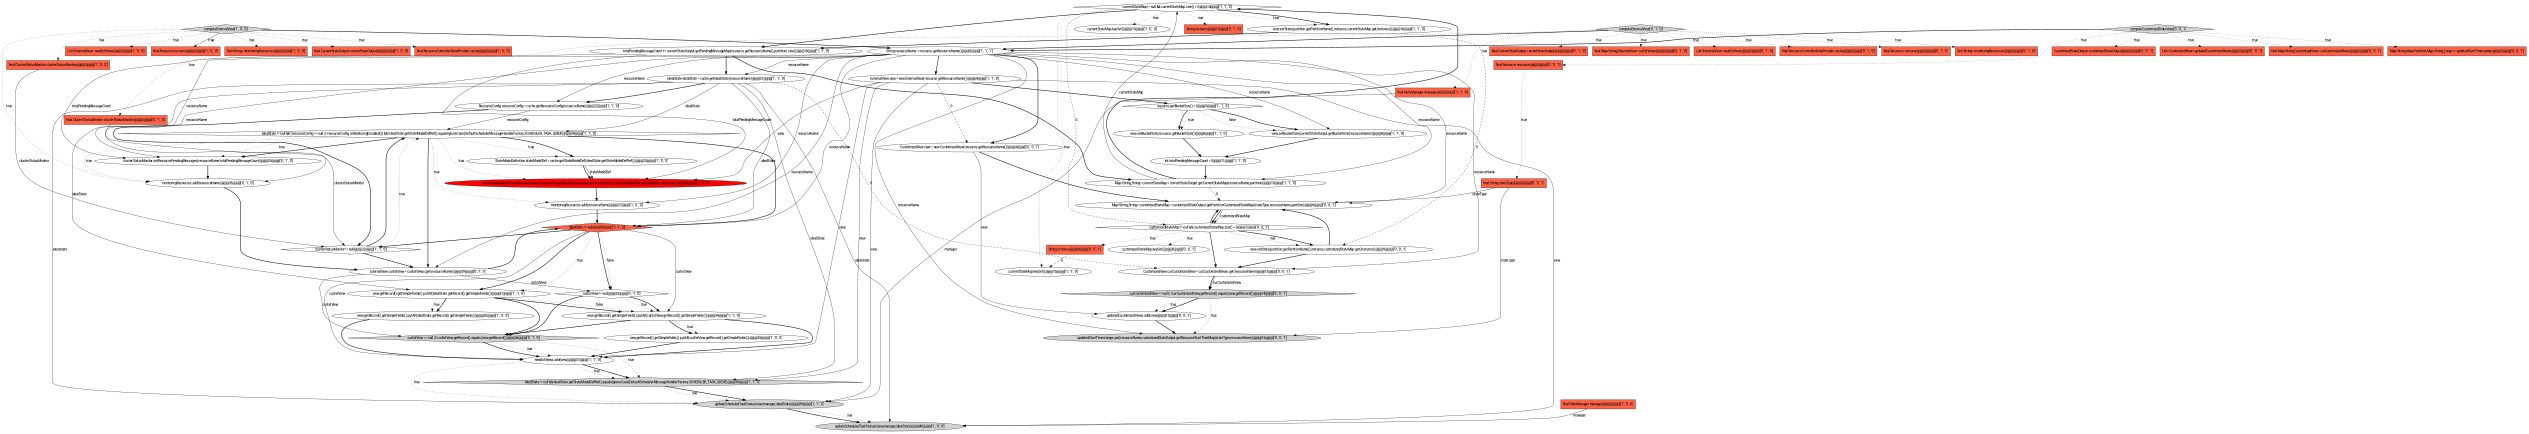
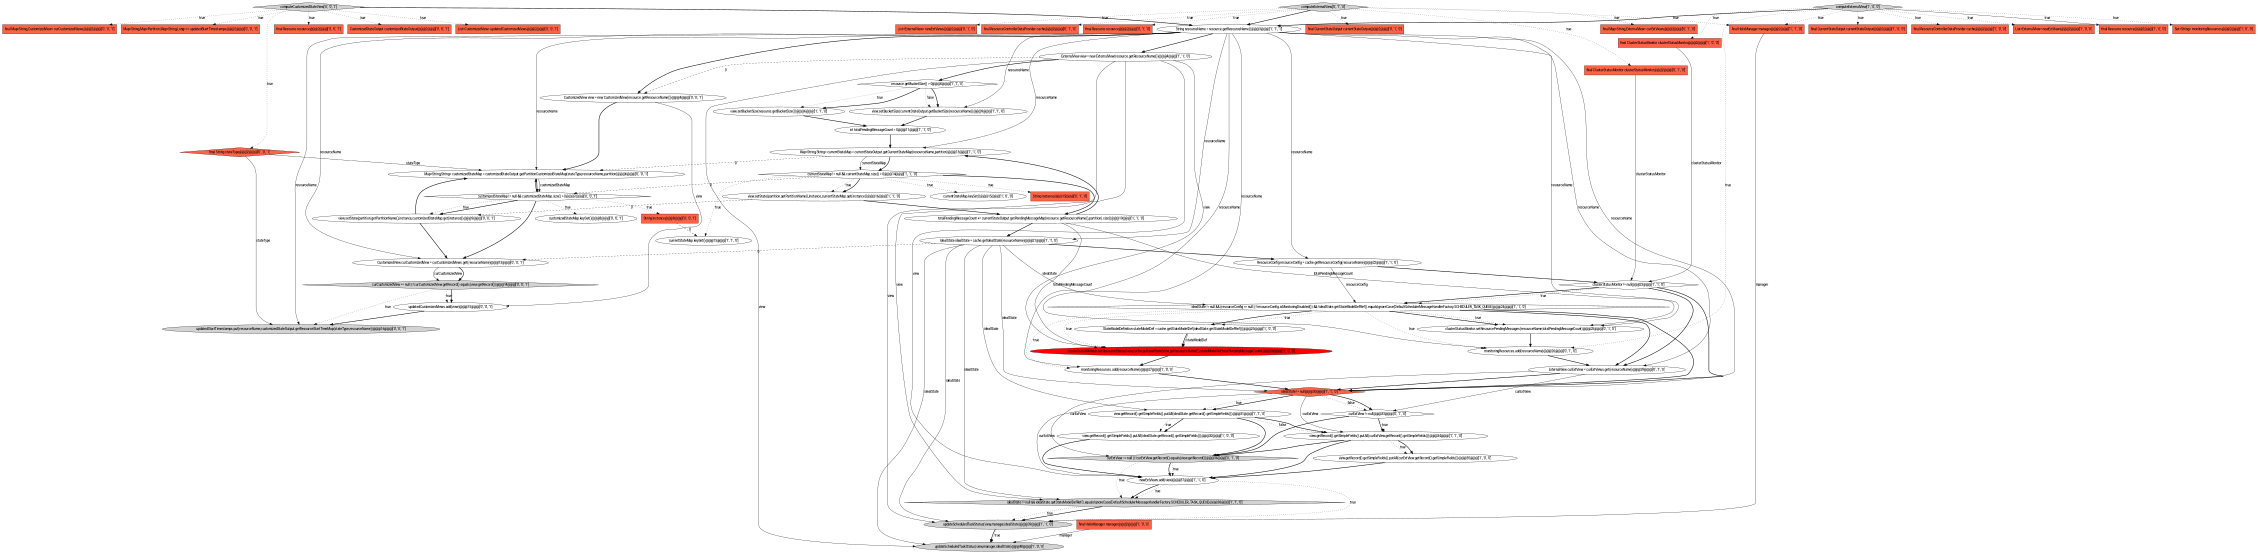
edge "computeExternalView['1', '0', '0']" -> "final HelixManager manager@@@2@@@['1', '1', '0']": added, label "true"
node "Set<String> monitoringResources@@@2@@@['0', '1', '0']": removed
edge "final Resource resource@@@2@@@['0', '0', '1']" -> "final String stateType@@@2@@@['0', '0', '1']": now "computeCustomizedStateView['0', '0', '1']" -> "final String stateType@@@2@@@['0', '0', '1']"
node "final String stateType@@@2@@@['0', '0', '1']": shape box -> diamond
edge "idealState != null@@@30@@@['1', '1', '0']" -> "clusterStatusMonitor != null@@@23@@@['1', '1', '0']": reversed
